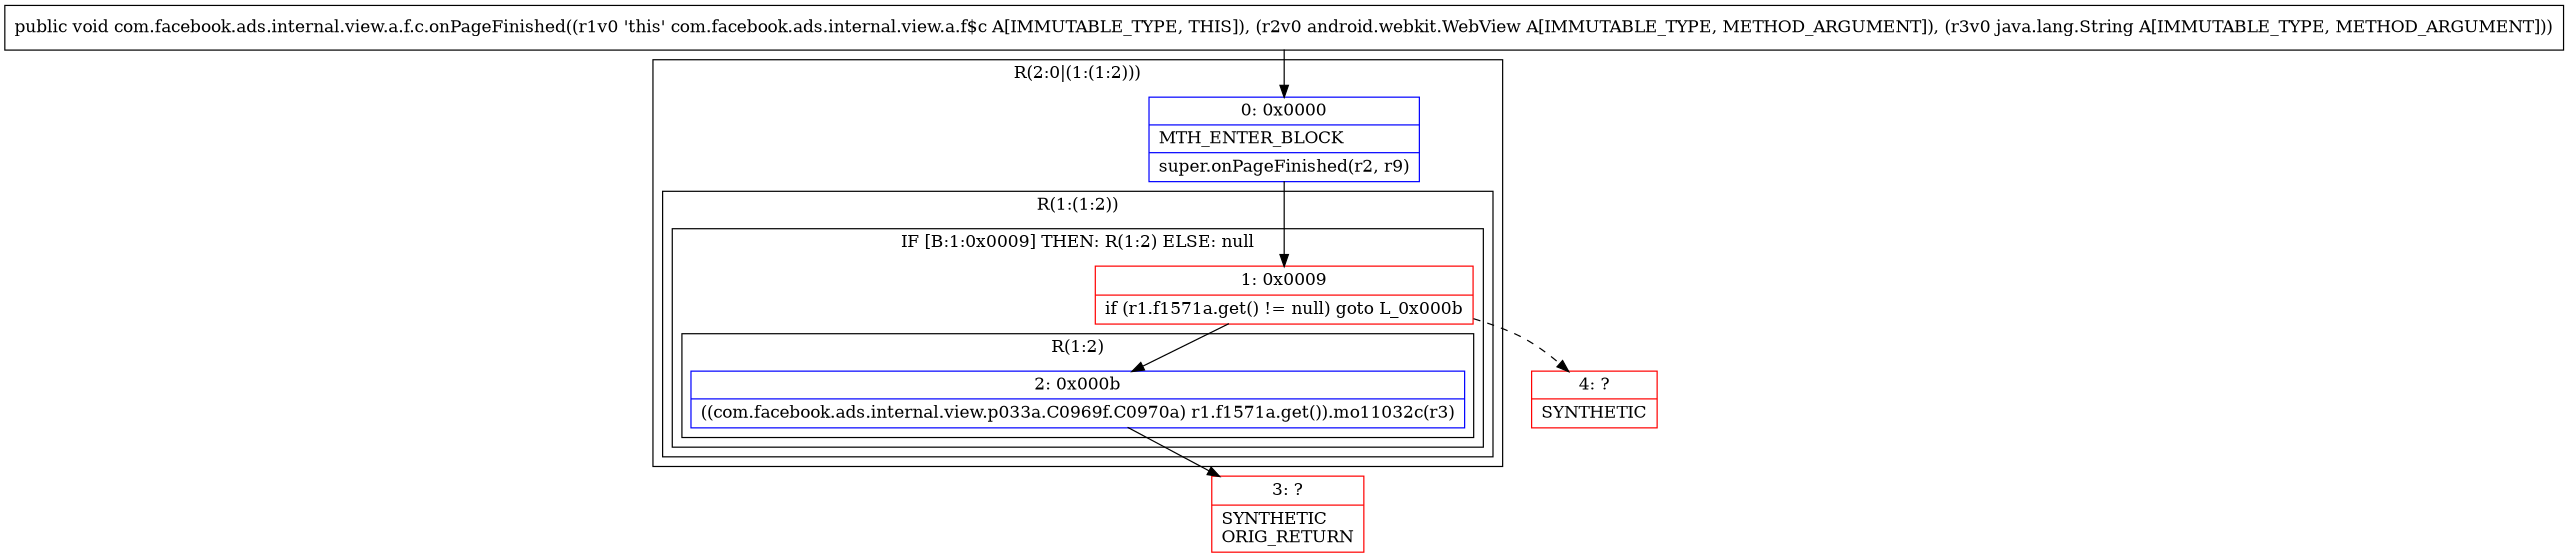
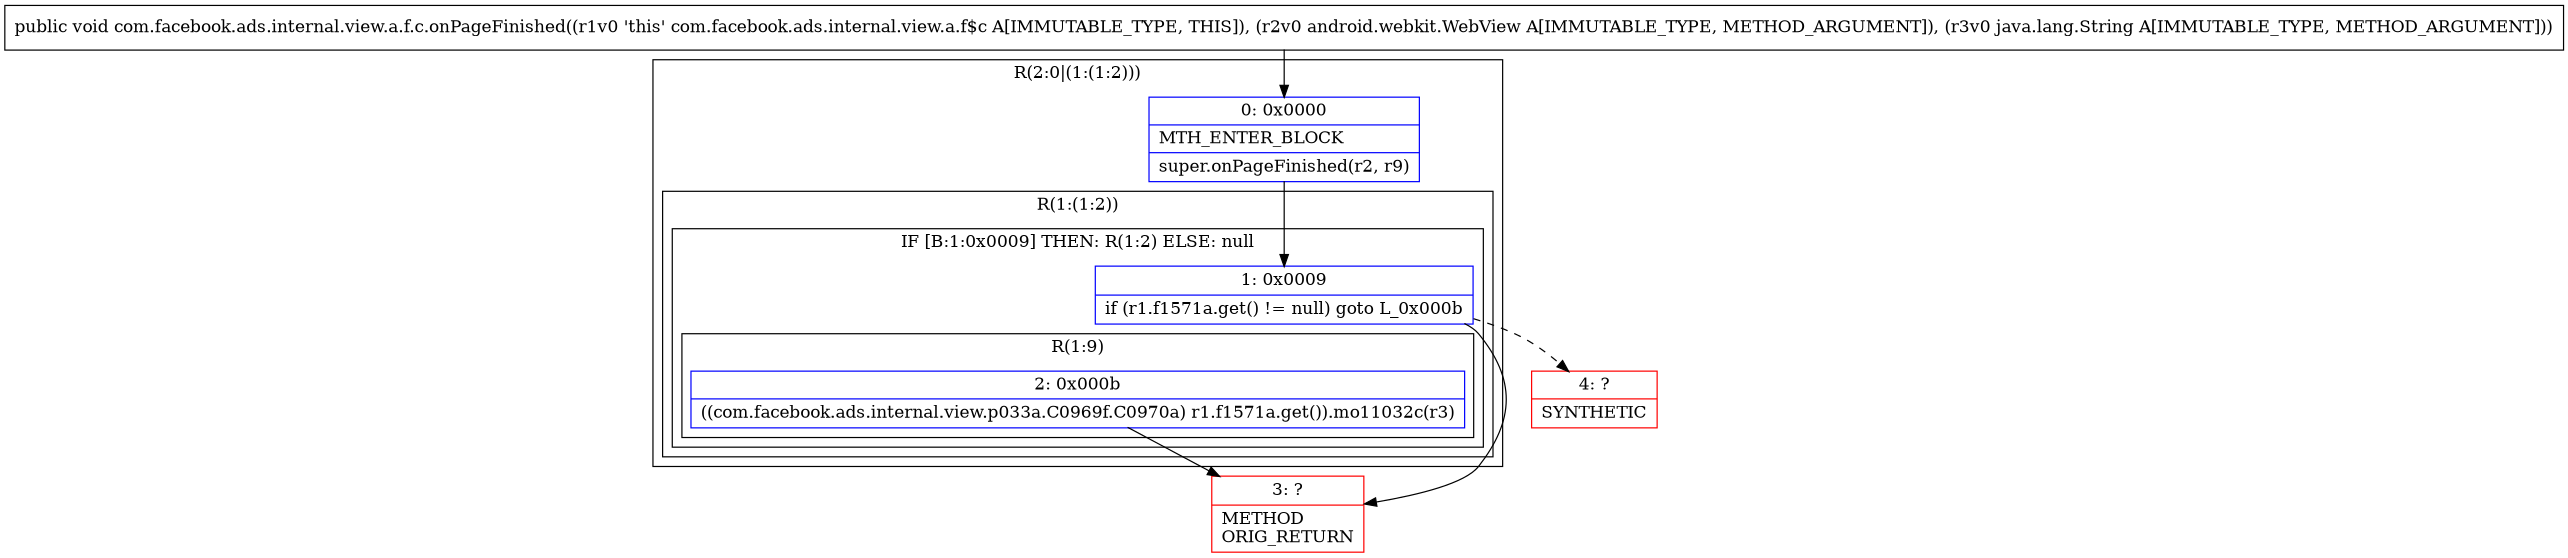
node "1: 0x0009": color red -> blue
edge "1: 0x0009" -> "2: 0x000b": now "1: 0x0009" -> "3: ?"
cluster "R(1:2)": label "R(1:2)" -> "R(1:9)"
node "3: ?": text "SYNTHETIC" -> "METHOD"
